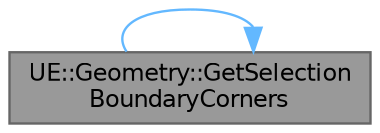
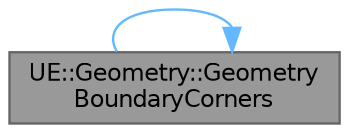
node "UE::Geometry::GetSelection BoundaryCorners": label "UE::Geometry::GetSelection BoundaryCorners" -> "UE::Geometry::Geometry BoundaryCorners"
